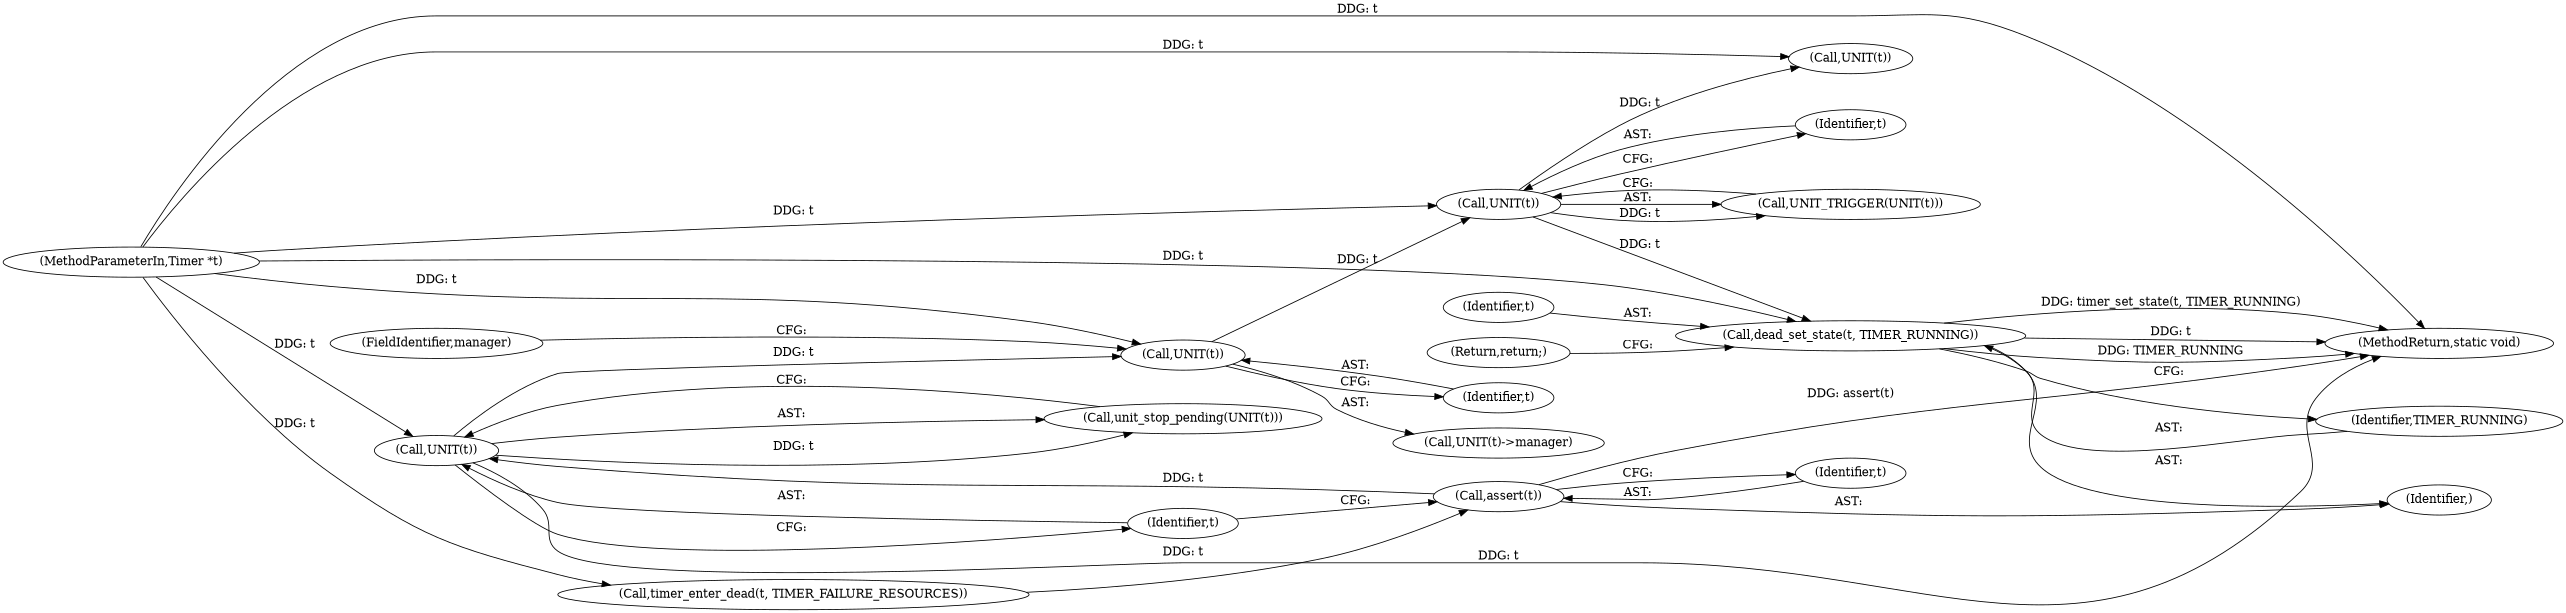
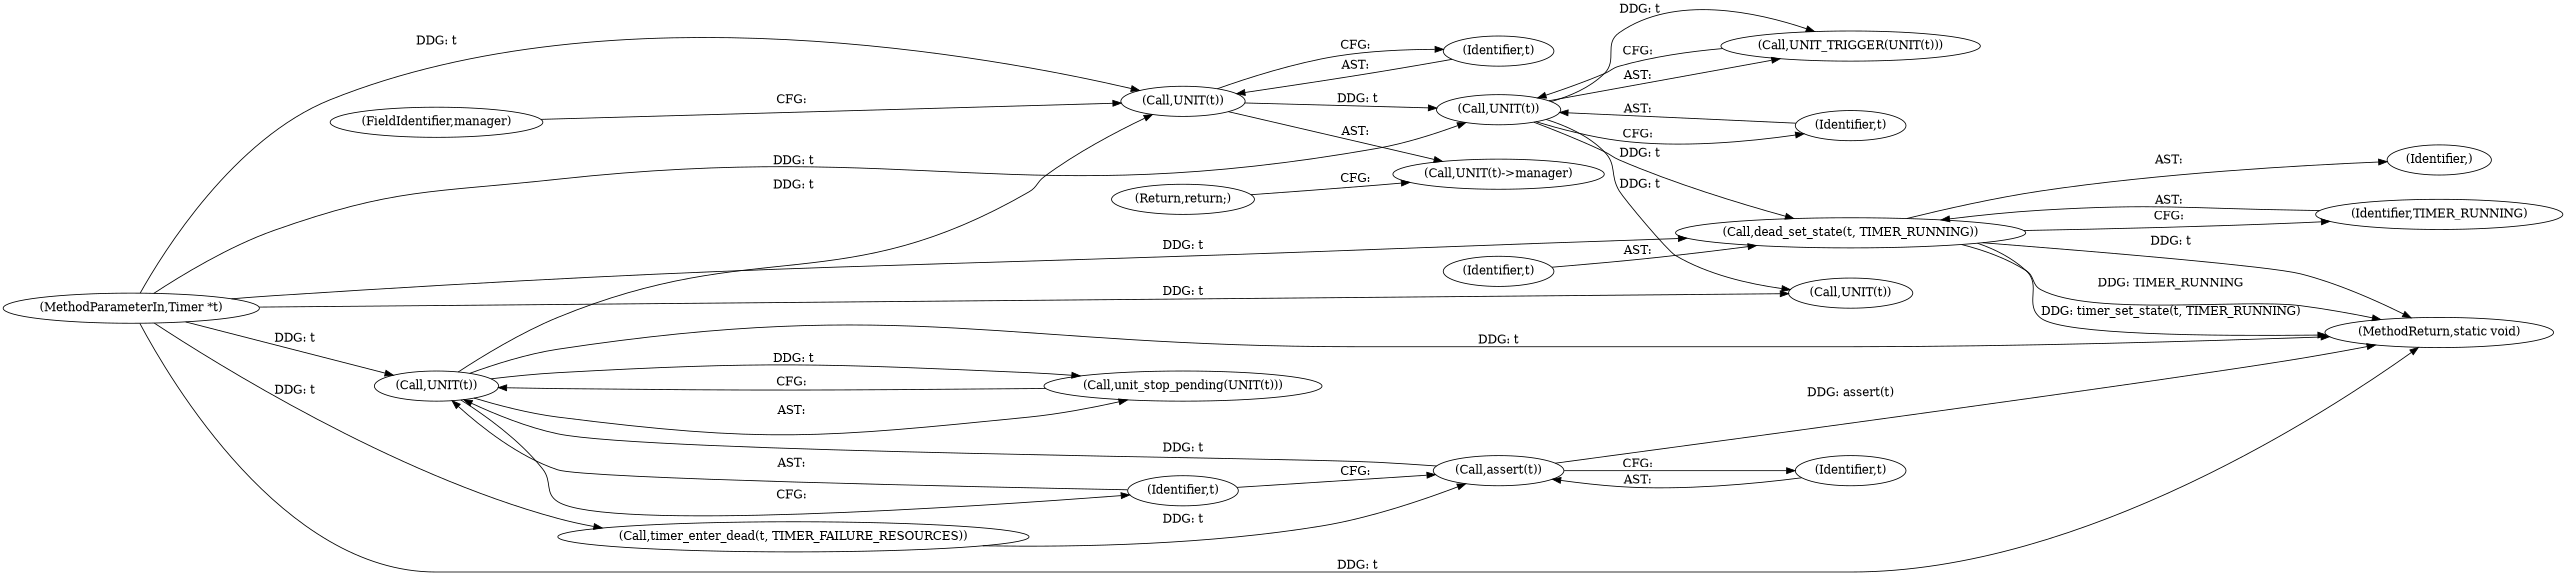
edge "(Return,return;)" -> "(Call,dead_set_state(t, TIMER_RUNNING))": now "(Return,return;)" -> "(Call,UNIT(t)->manager)"
edge "(Call,assert(t))" -> "(Identifier,)": removed, label "AST:"
